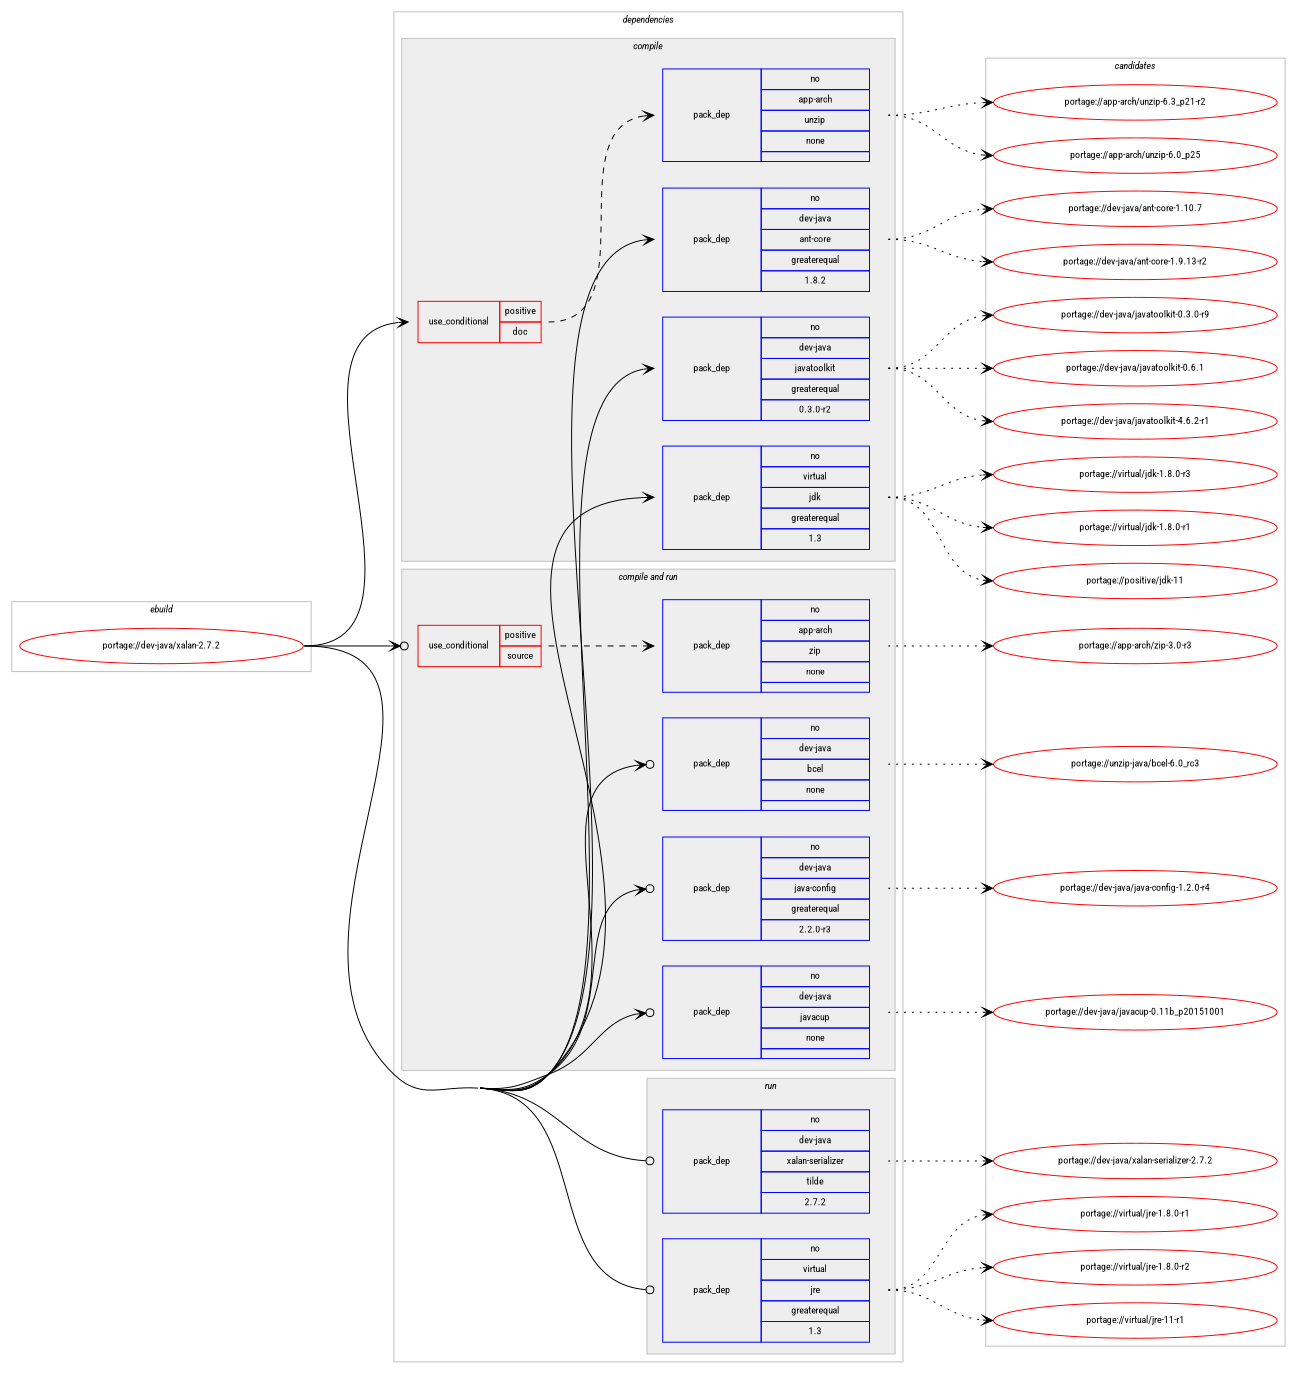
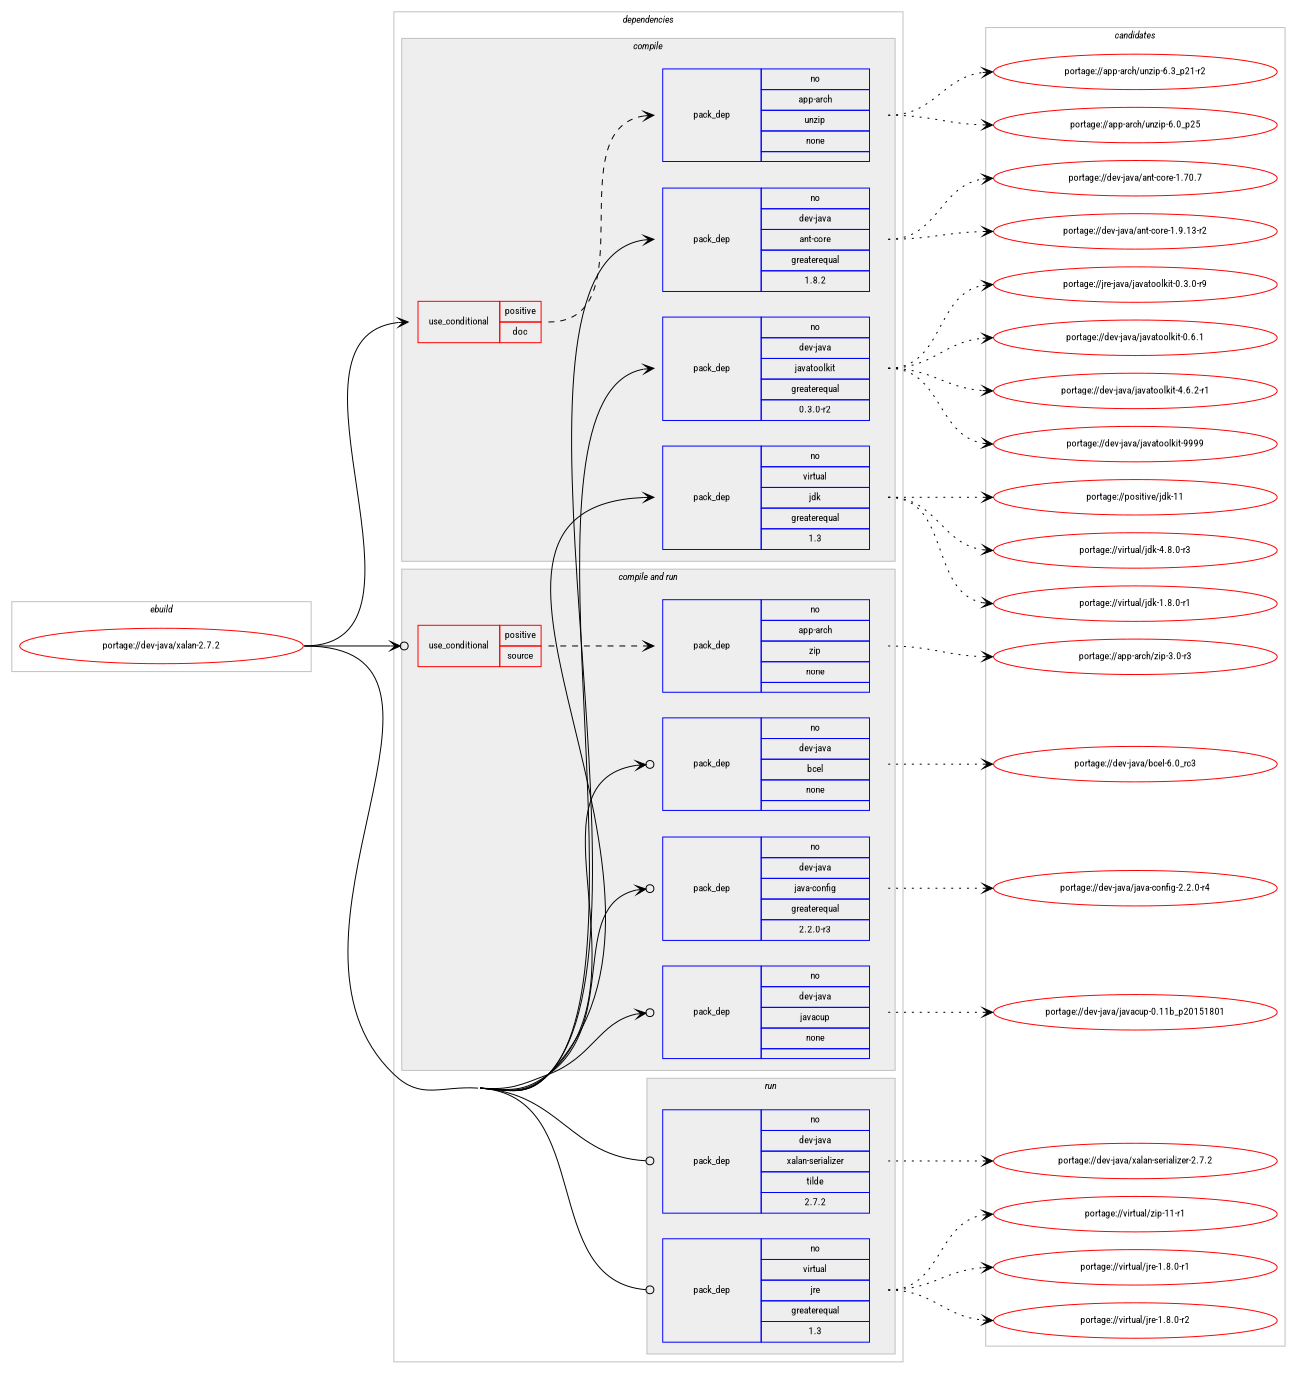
node "portage://dev-java/ant-core-1.10.7": label "portage://dev-java/ant-core-1.10.7" -> "portage://dev-java/ant-core-1.70.7"
node "portage://dev-java/javatoolkit-0.3.0-r9": label "portage://dev-java/javatoolkit-0.3.0-r9" -> "portage://jre-java/javatoolkit-0.3.0-r9"
node "portage://dev-java/javatoolkit-9999": added
node "portage://virtual/jdk-1.8.0-r3": label "portage://virtual/jdk-1.8.0-r3" -> "portage://virtual/jdk-4.8.0-r3"
node "portage://unzip-java/bcel-6.0_rc3": label "portage://unzip-java/bcel-6.0_rc3" -> "portage://dev-java/bcel-6.0_rc3"
node "portage://dev-java/java-config-1.2.0-r4": label "portage://dev-java/java-config-1.2.0-r4" -> "portage://dev-java/java-config-2.2.0-r4"
node "portage://dev-java/javacup-0.11b_p20151001": label "portage://dev-java/javacup-0.11b_p20151001" -> "portage://dev-java/javacup-0.11b_p20151801"
node "portage://virtual/jre-11-r1": label "portage://virtual/jre-11-r1" -> "portage://virtual/zip-11-r1"
